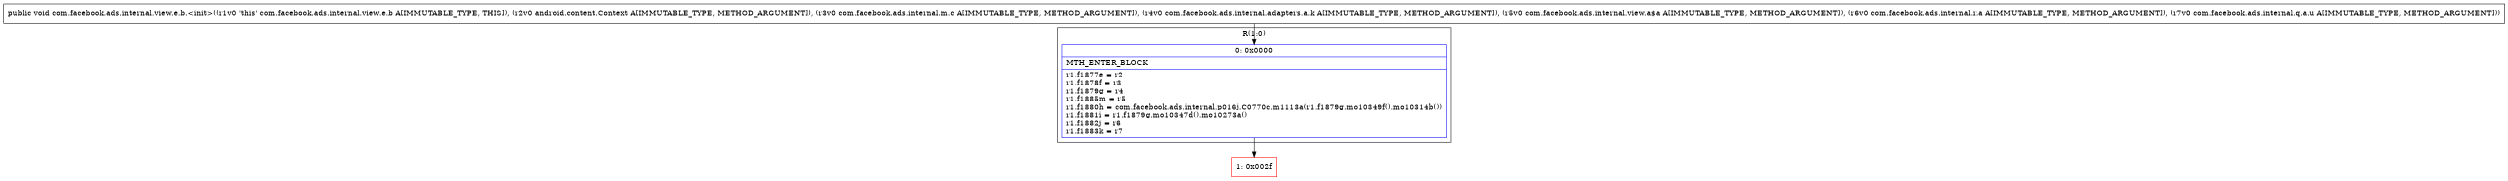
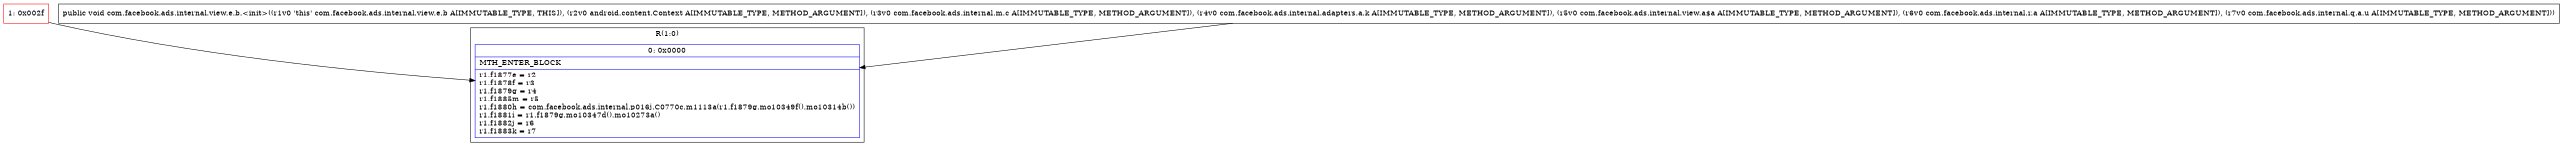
edge "0: 0x0000" -> "1: 0x002f": reversed
